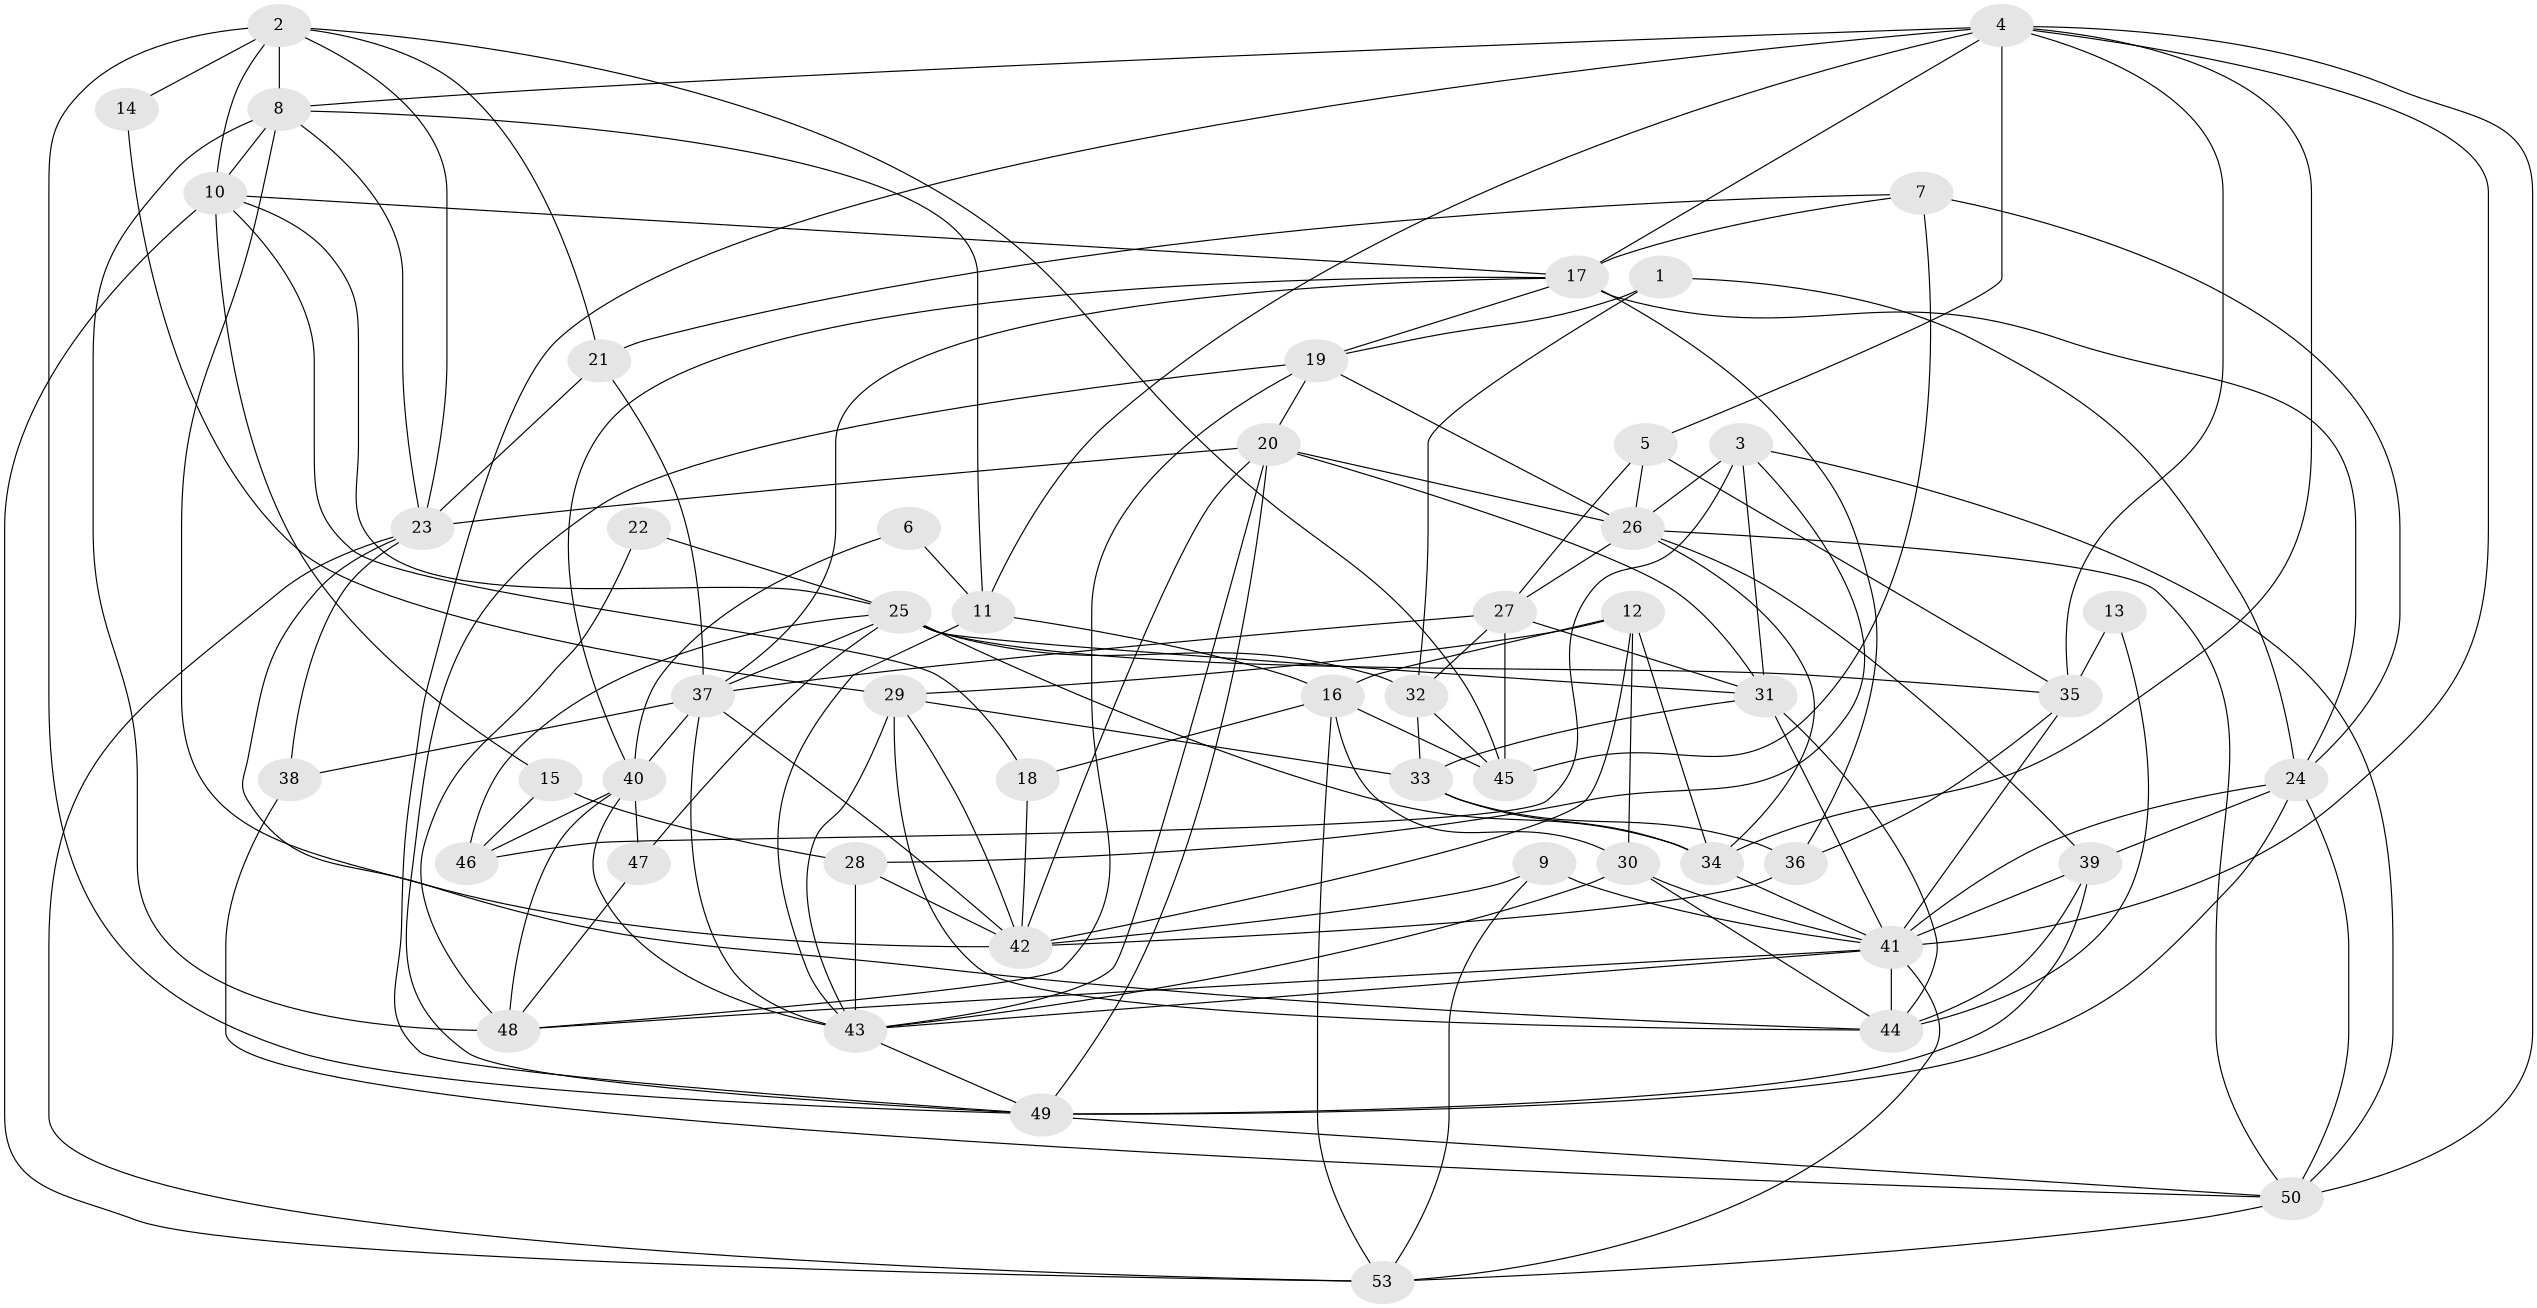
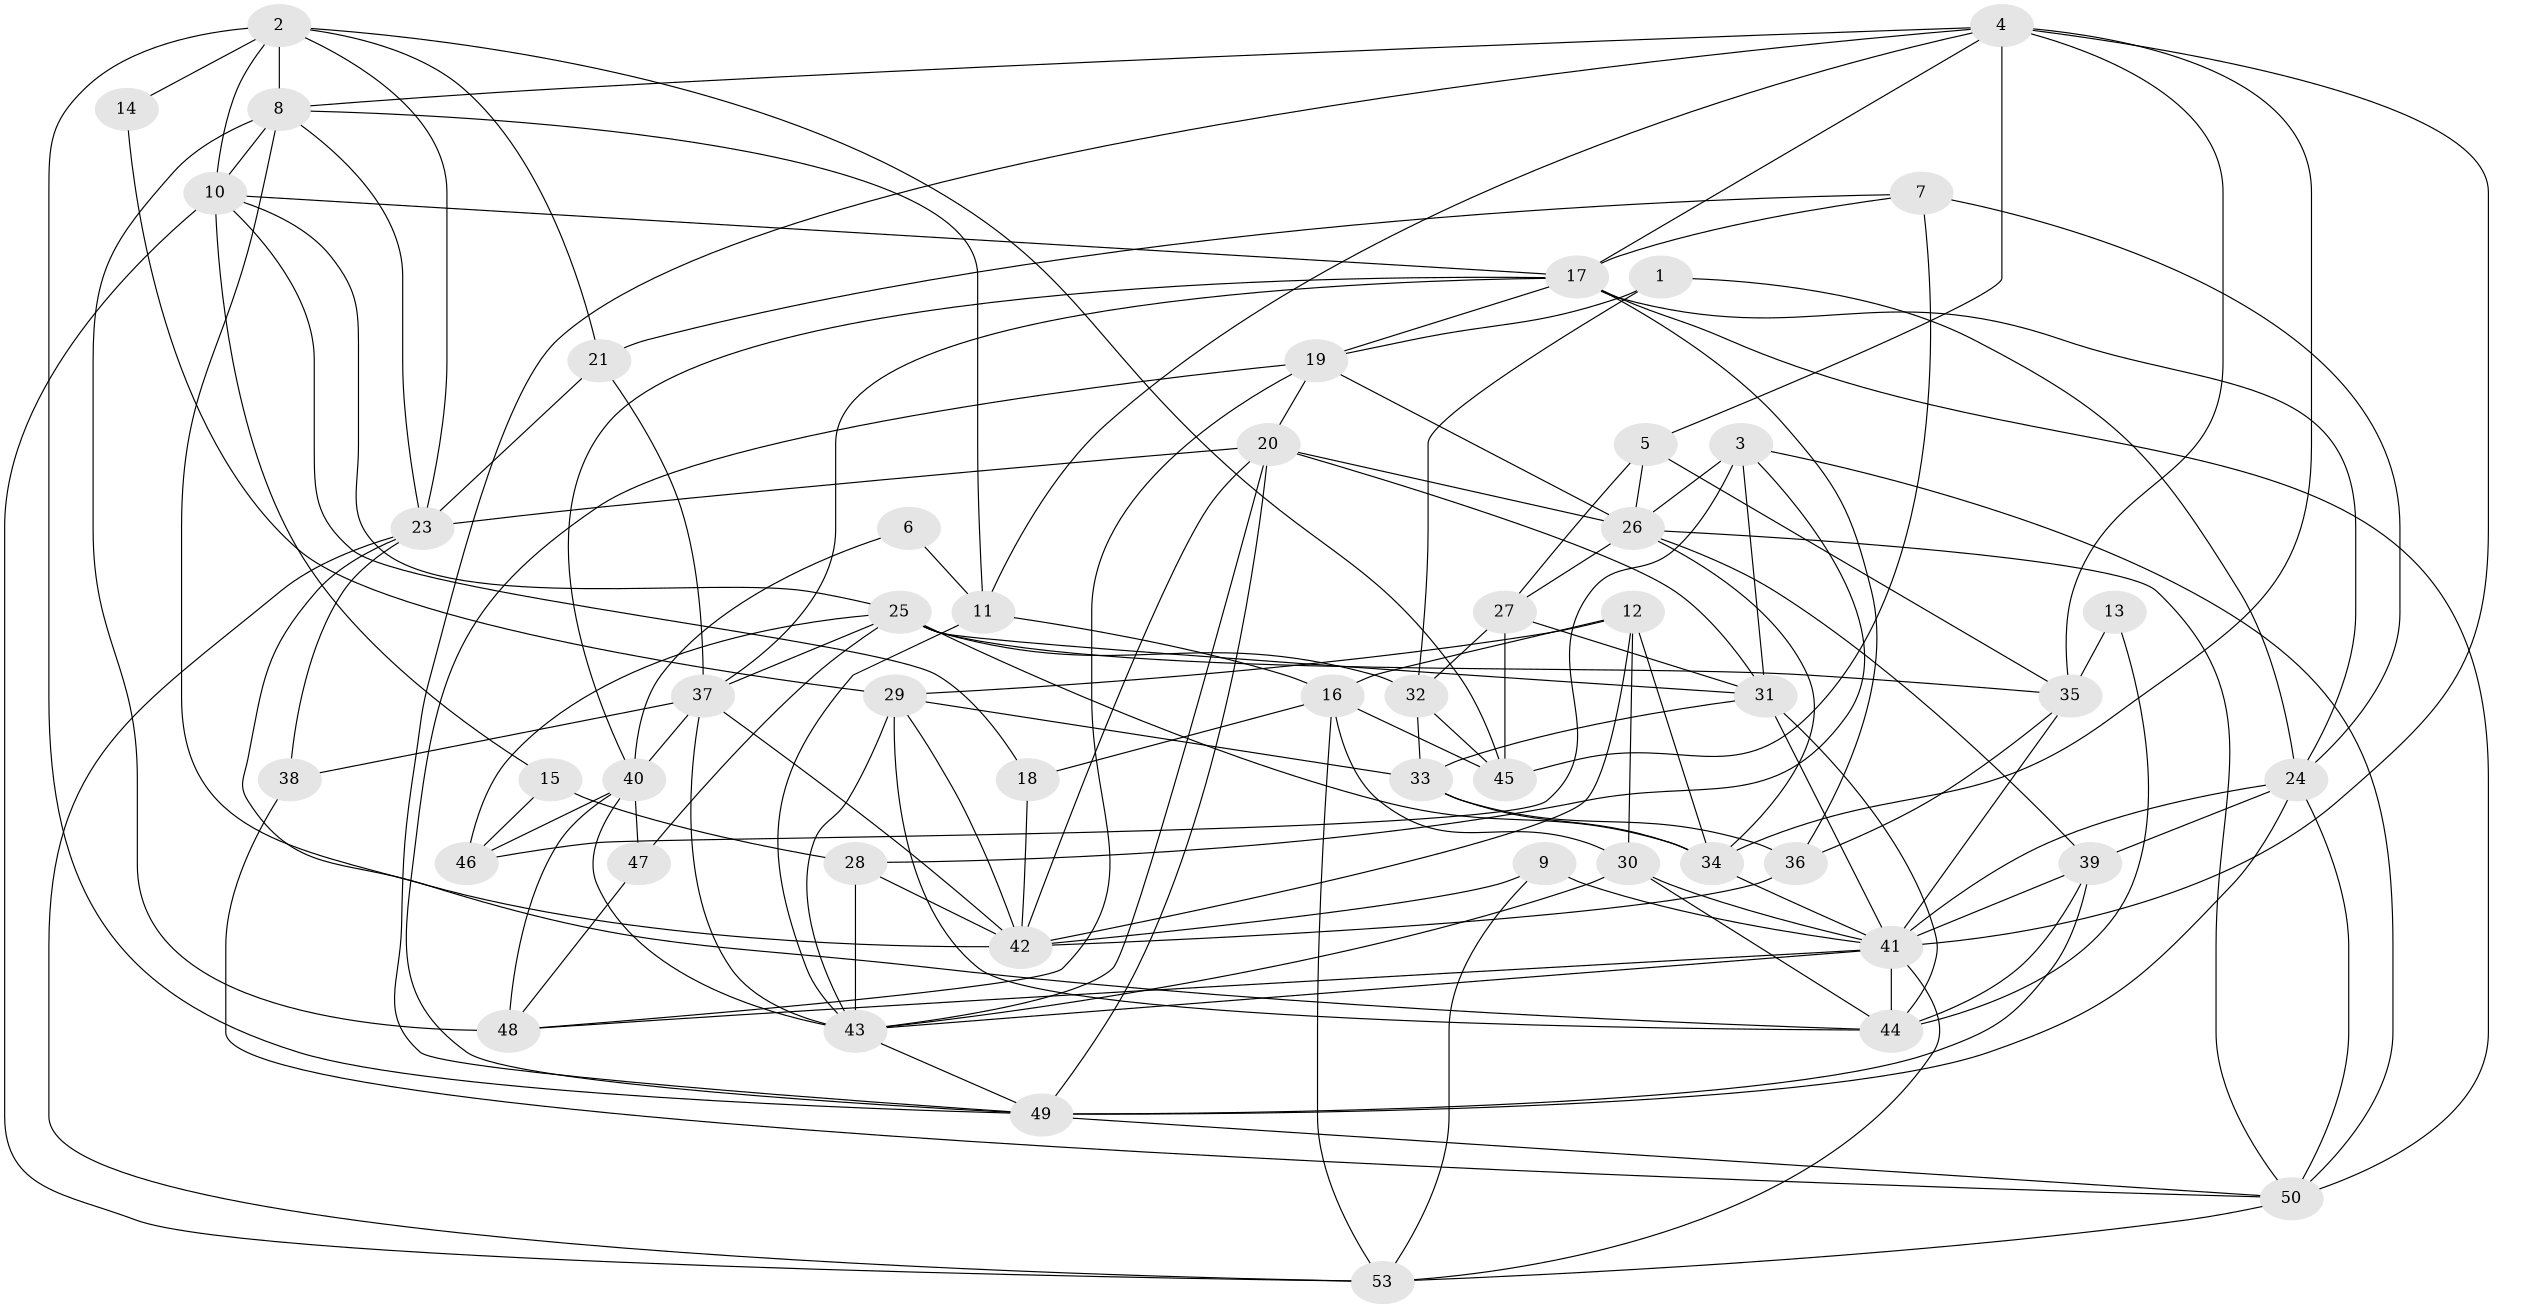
edge "4" -- "50": now "17" -- "50"
node "22": removed
edge "27" -- "37": removed
